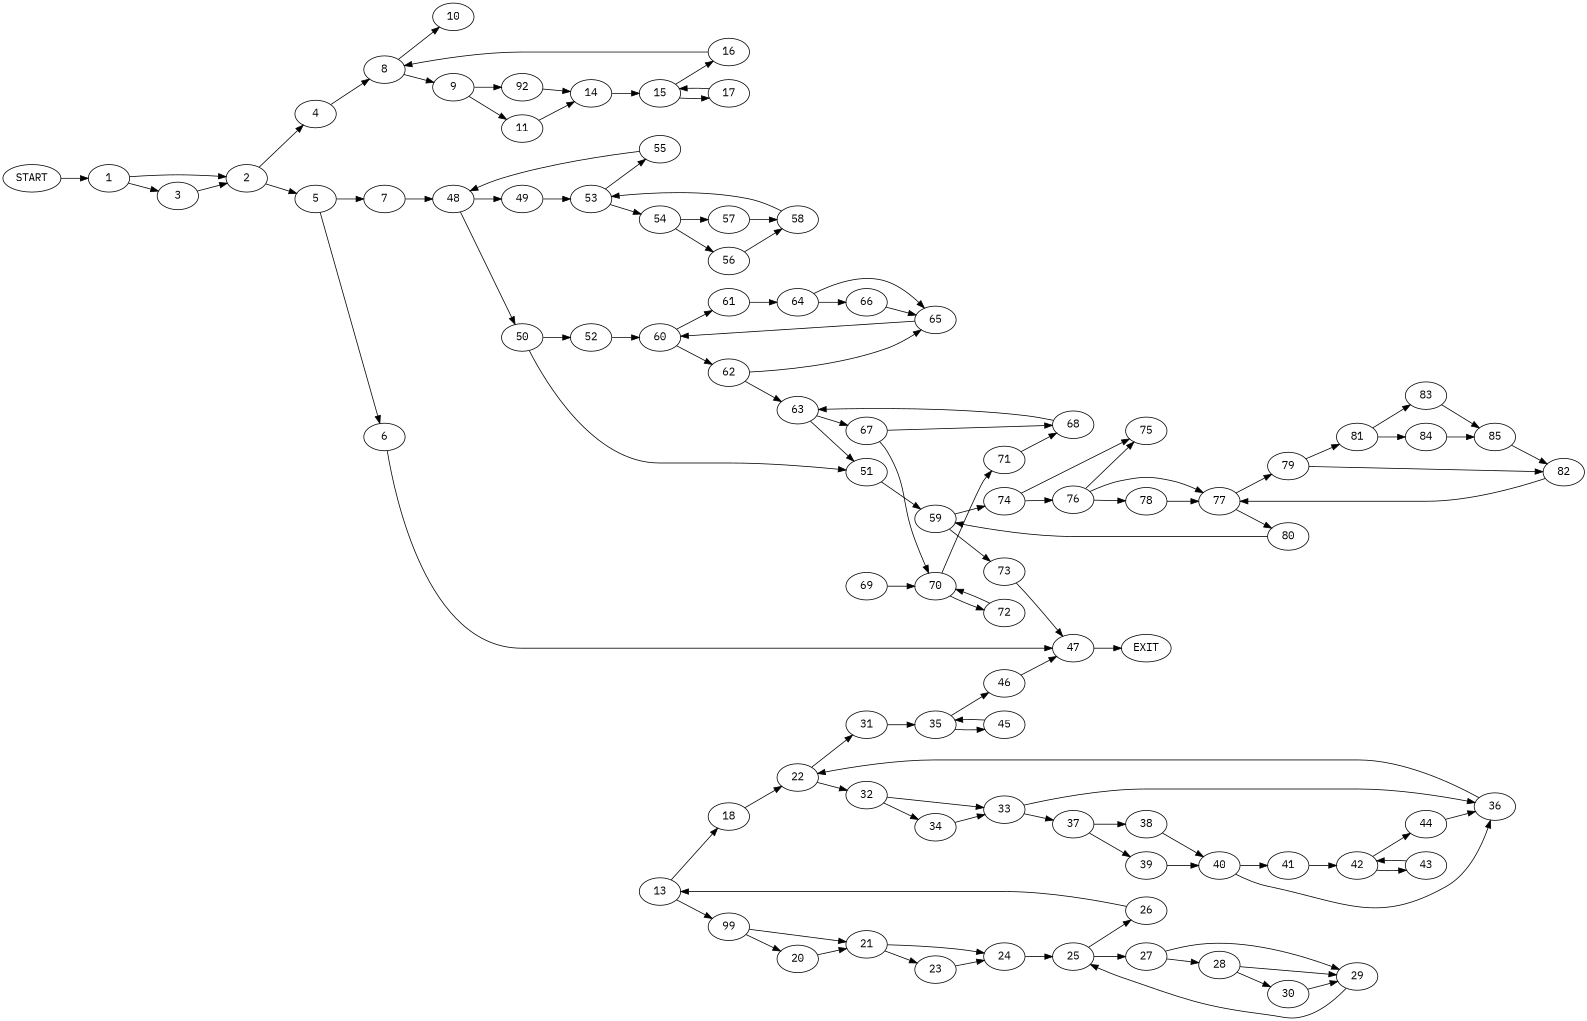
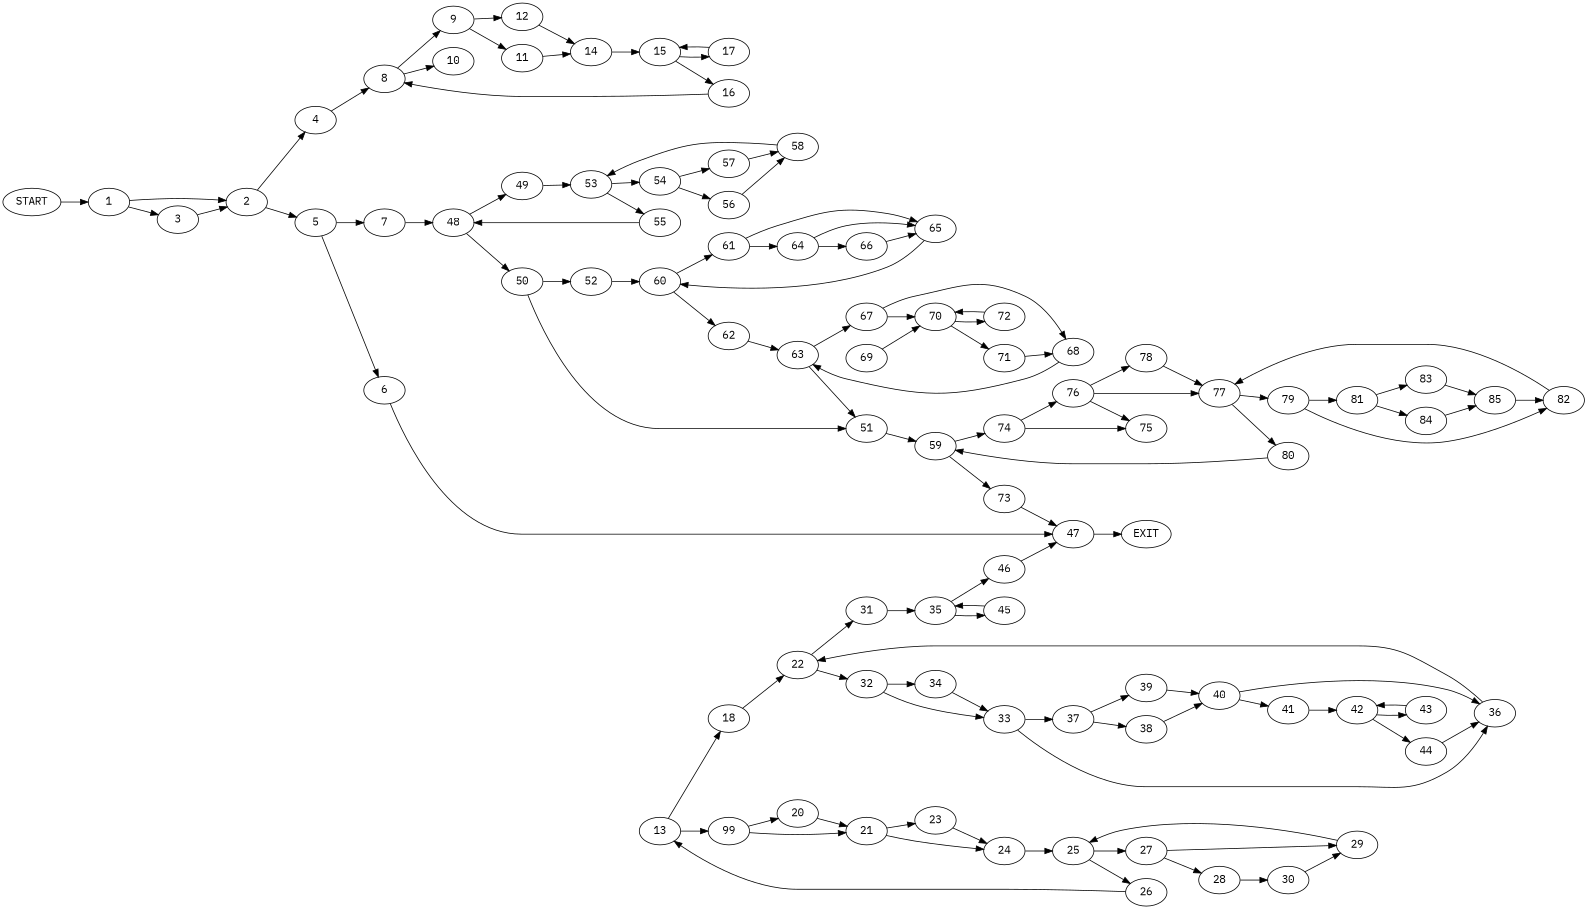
node "92": label "92" -> "12"
edge "62" -> "65": now "61" -> "65"
edge "28" -> "29": removed
